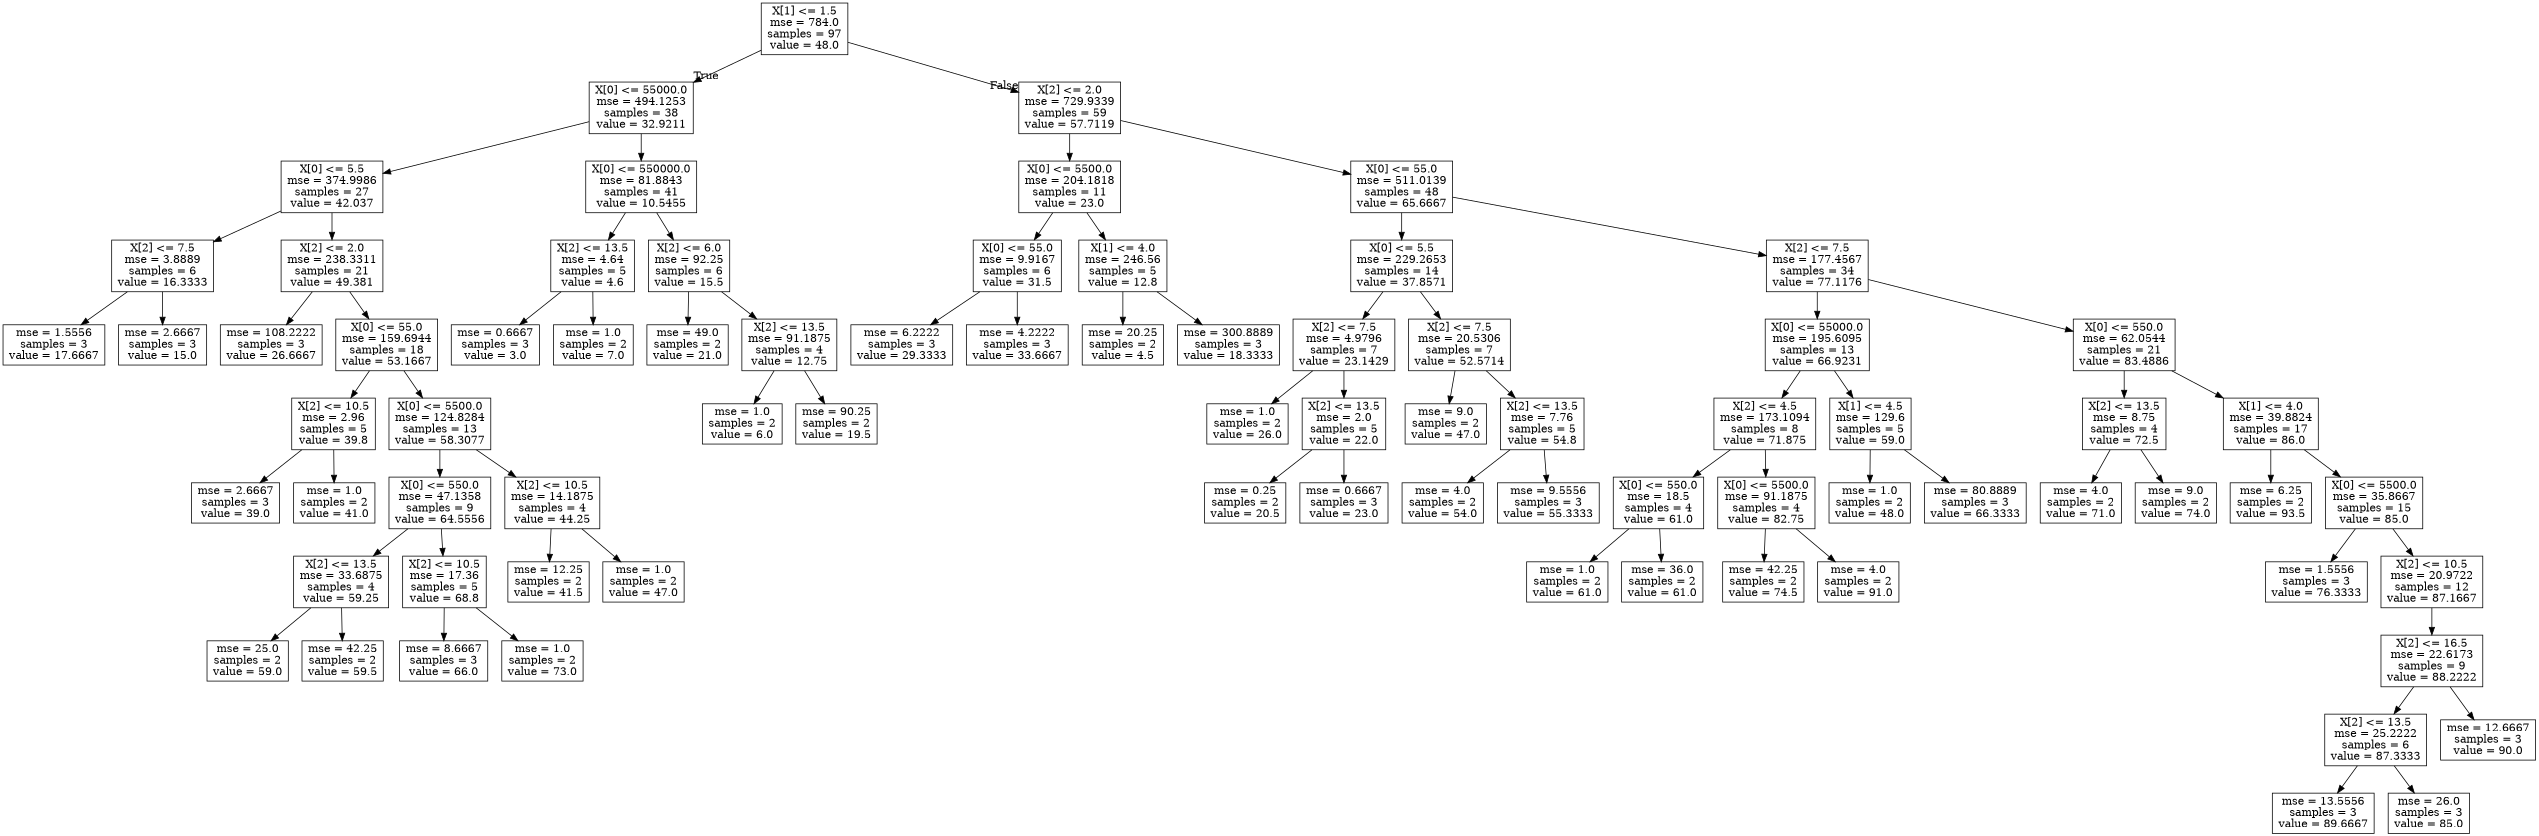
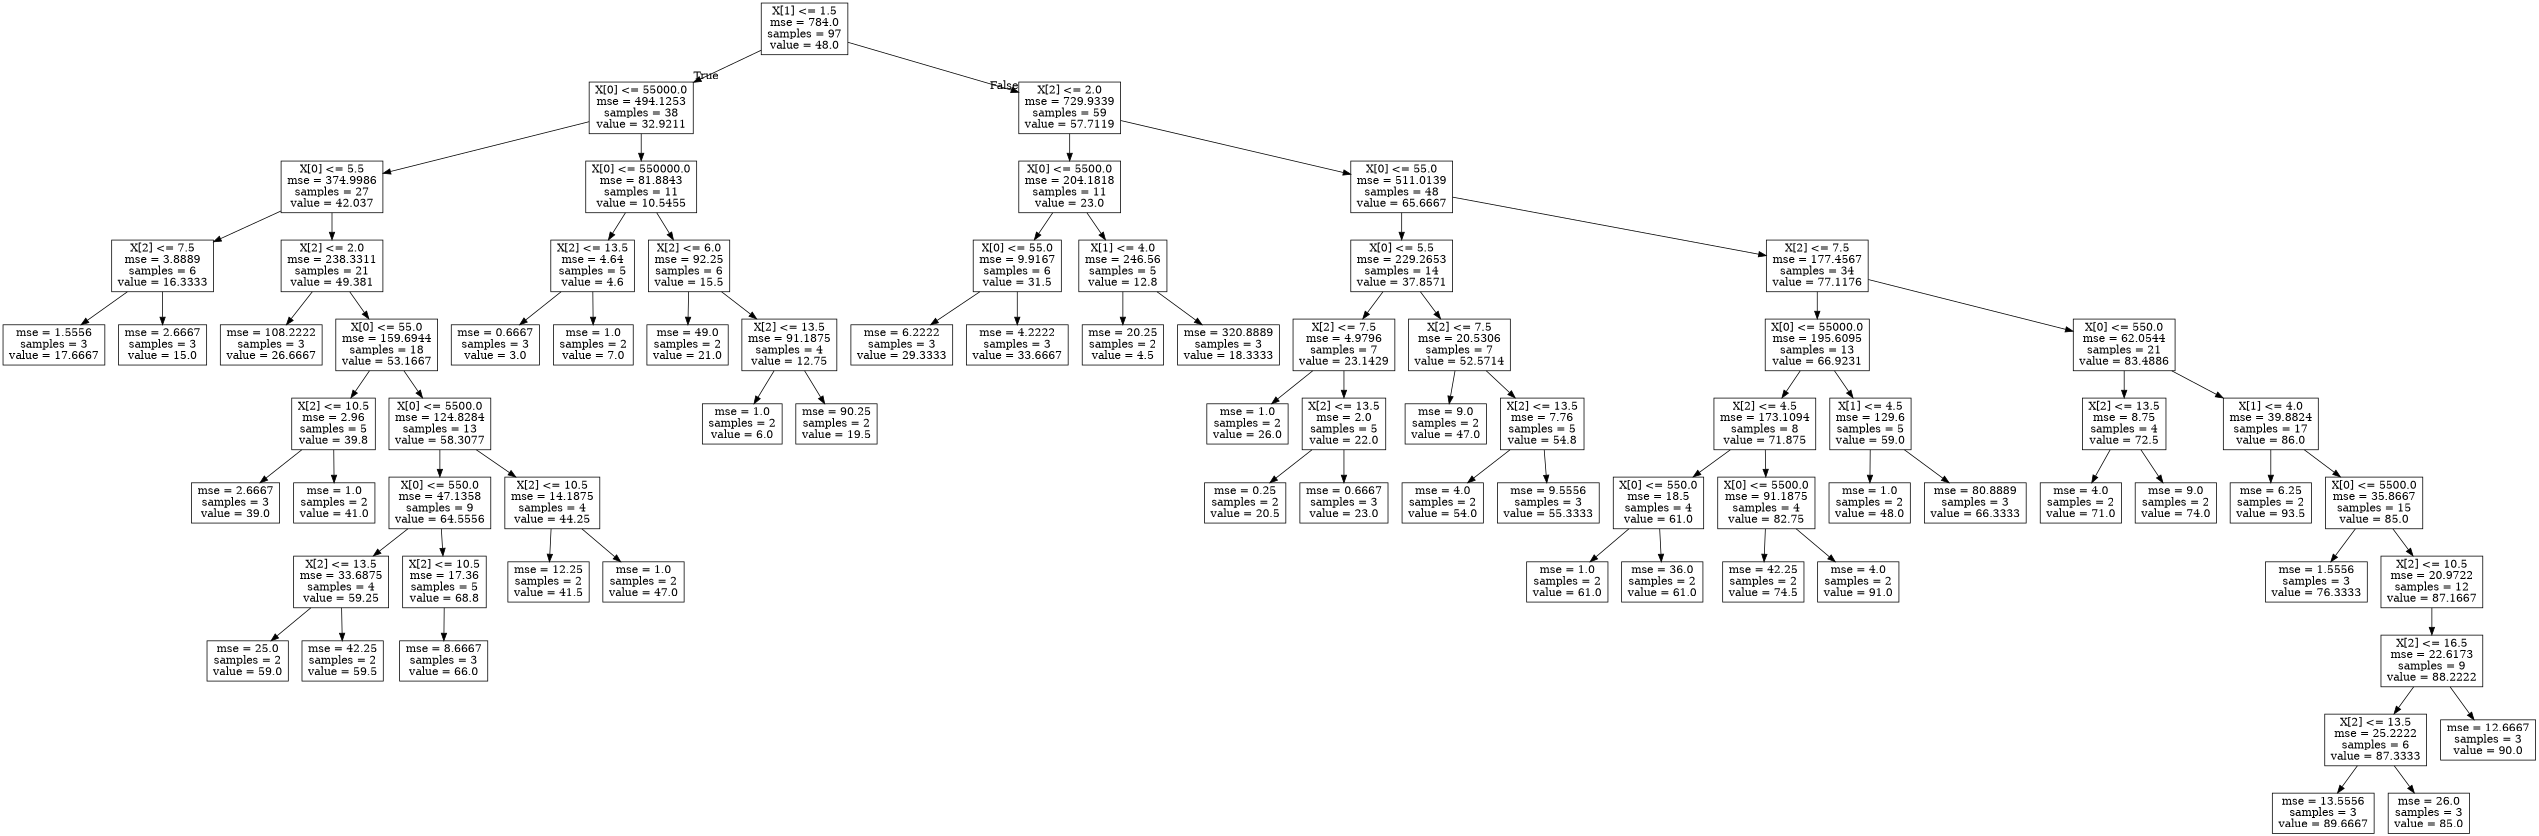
node "X[0] <= 550000.0 mse = 81.8843 samples = 41 value = 10.5455": label "X[0] <= 550000.0 mse = 81.8843 samples = 41 value = 10.5455" -> "X[0] <= 550000.0 mse = 81.8843 samples = 11 value = 10.5455"
node "mse = 300.8889 samples = 3 value = 18.3333": label "mse = 300.8889 samples = 3 value = 18.3333" -> "mse = 320.8889 samples = 3 value = 18.3333"
node "mse = 1.0 samples = 2 value = 73.0": removed
